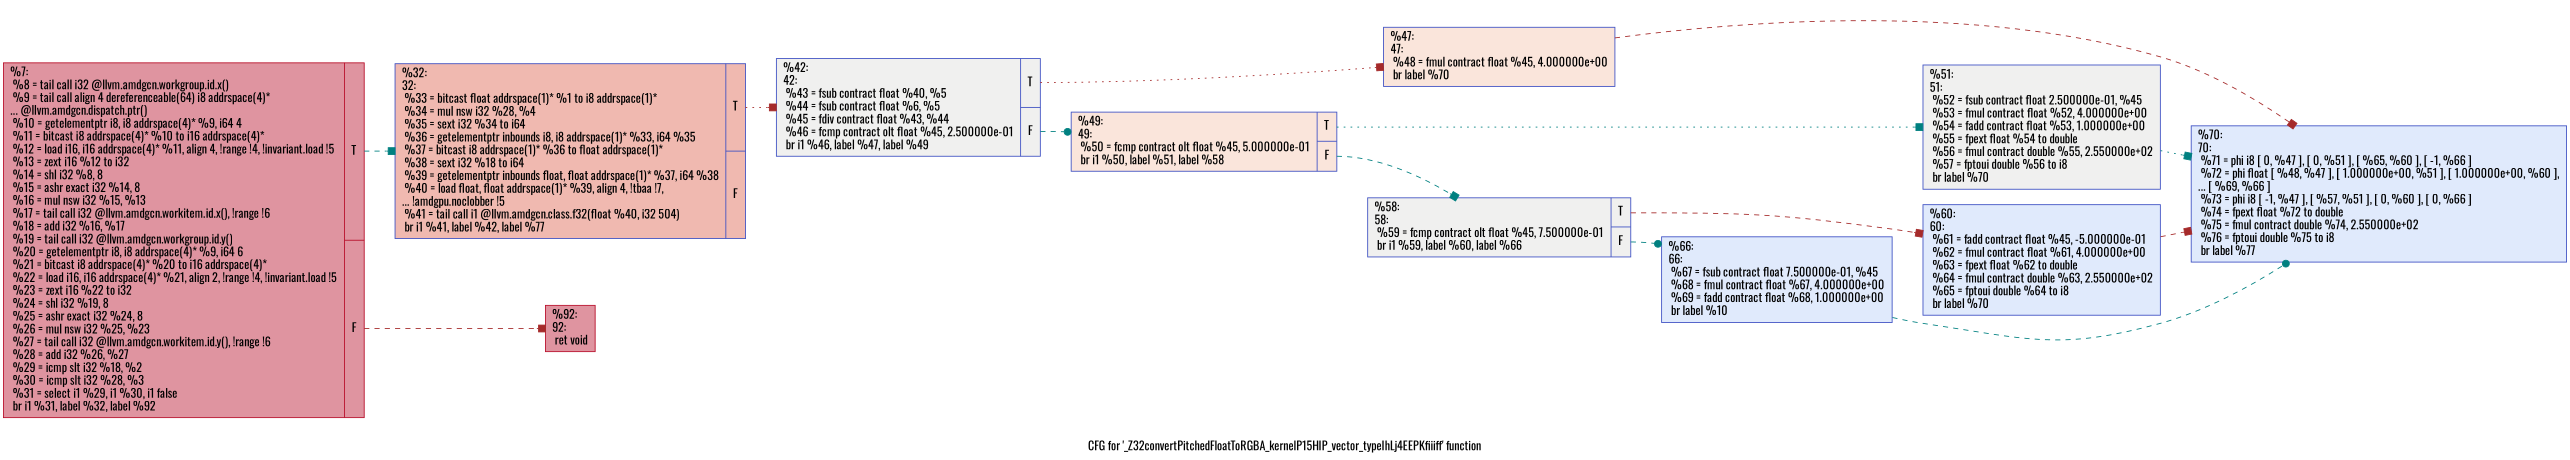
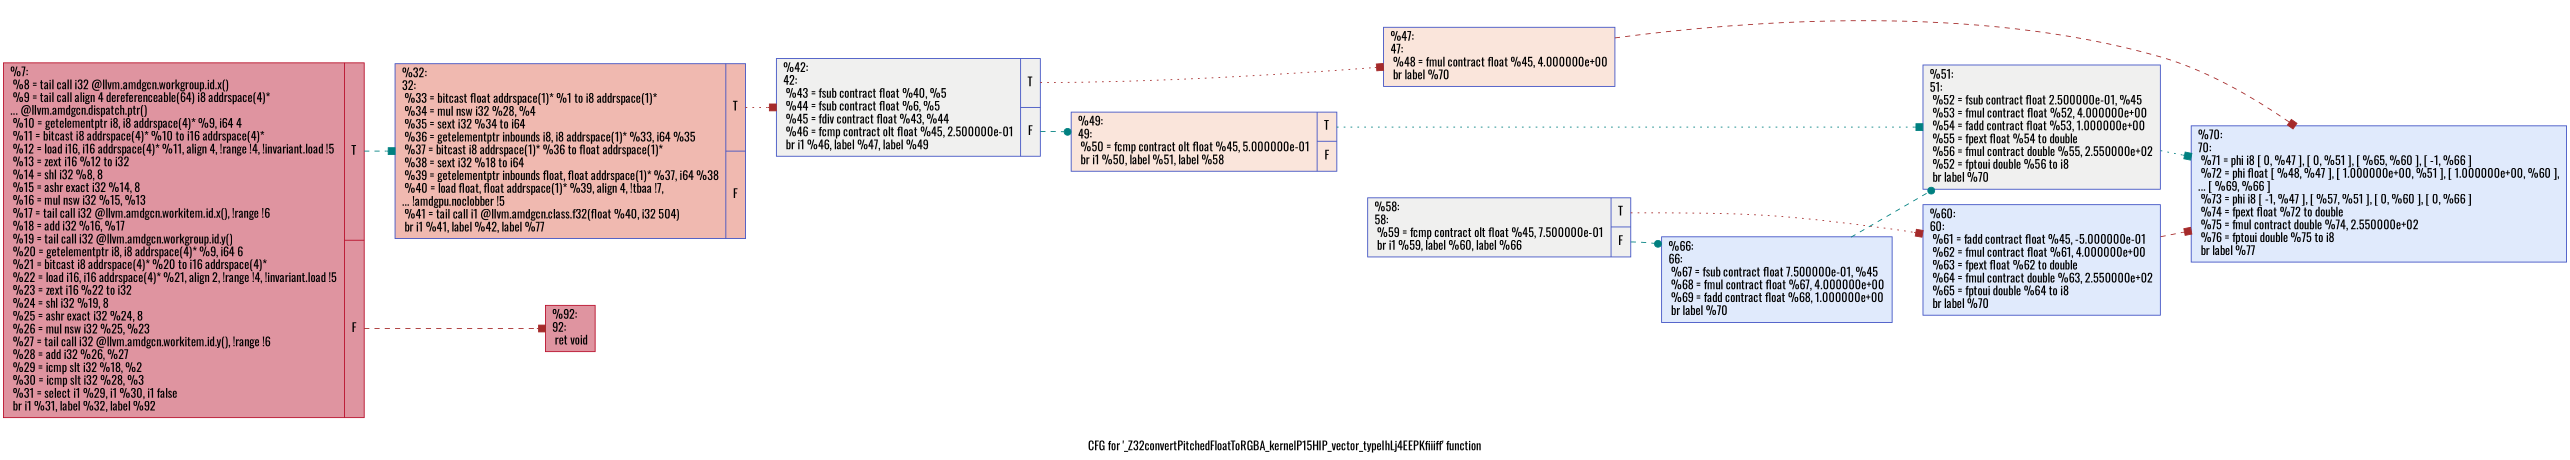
node "%51:": text "%57 = fptoui double %56 to i8" -> "%52 = fptoui double %56 to i8"
edge "%49:" -> "%58:": removed
edge "%58:" -> "%60:": style dashed -> dotted
node "%66:": text "br label %10" -> "br label %70"
edge "%66:" -> "%70:": now "%66:" -> "%51:"
